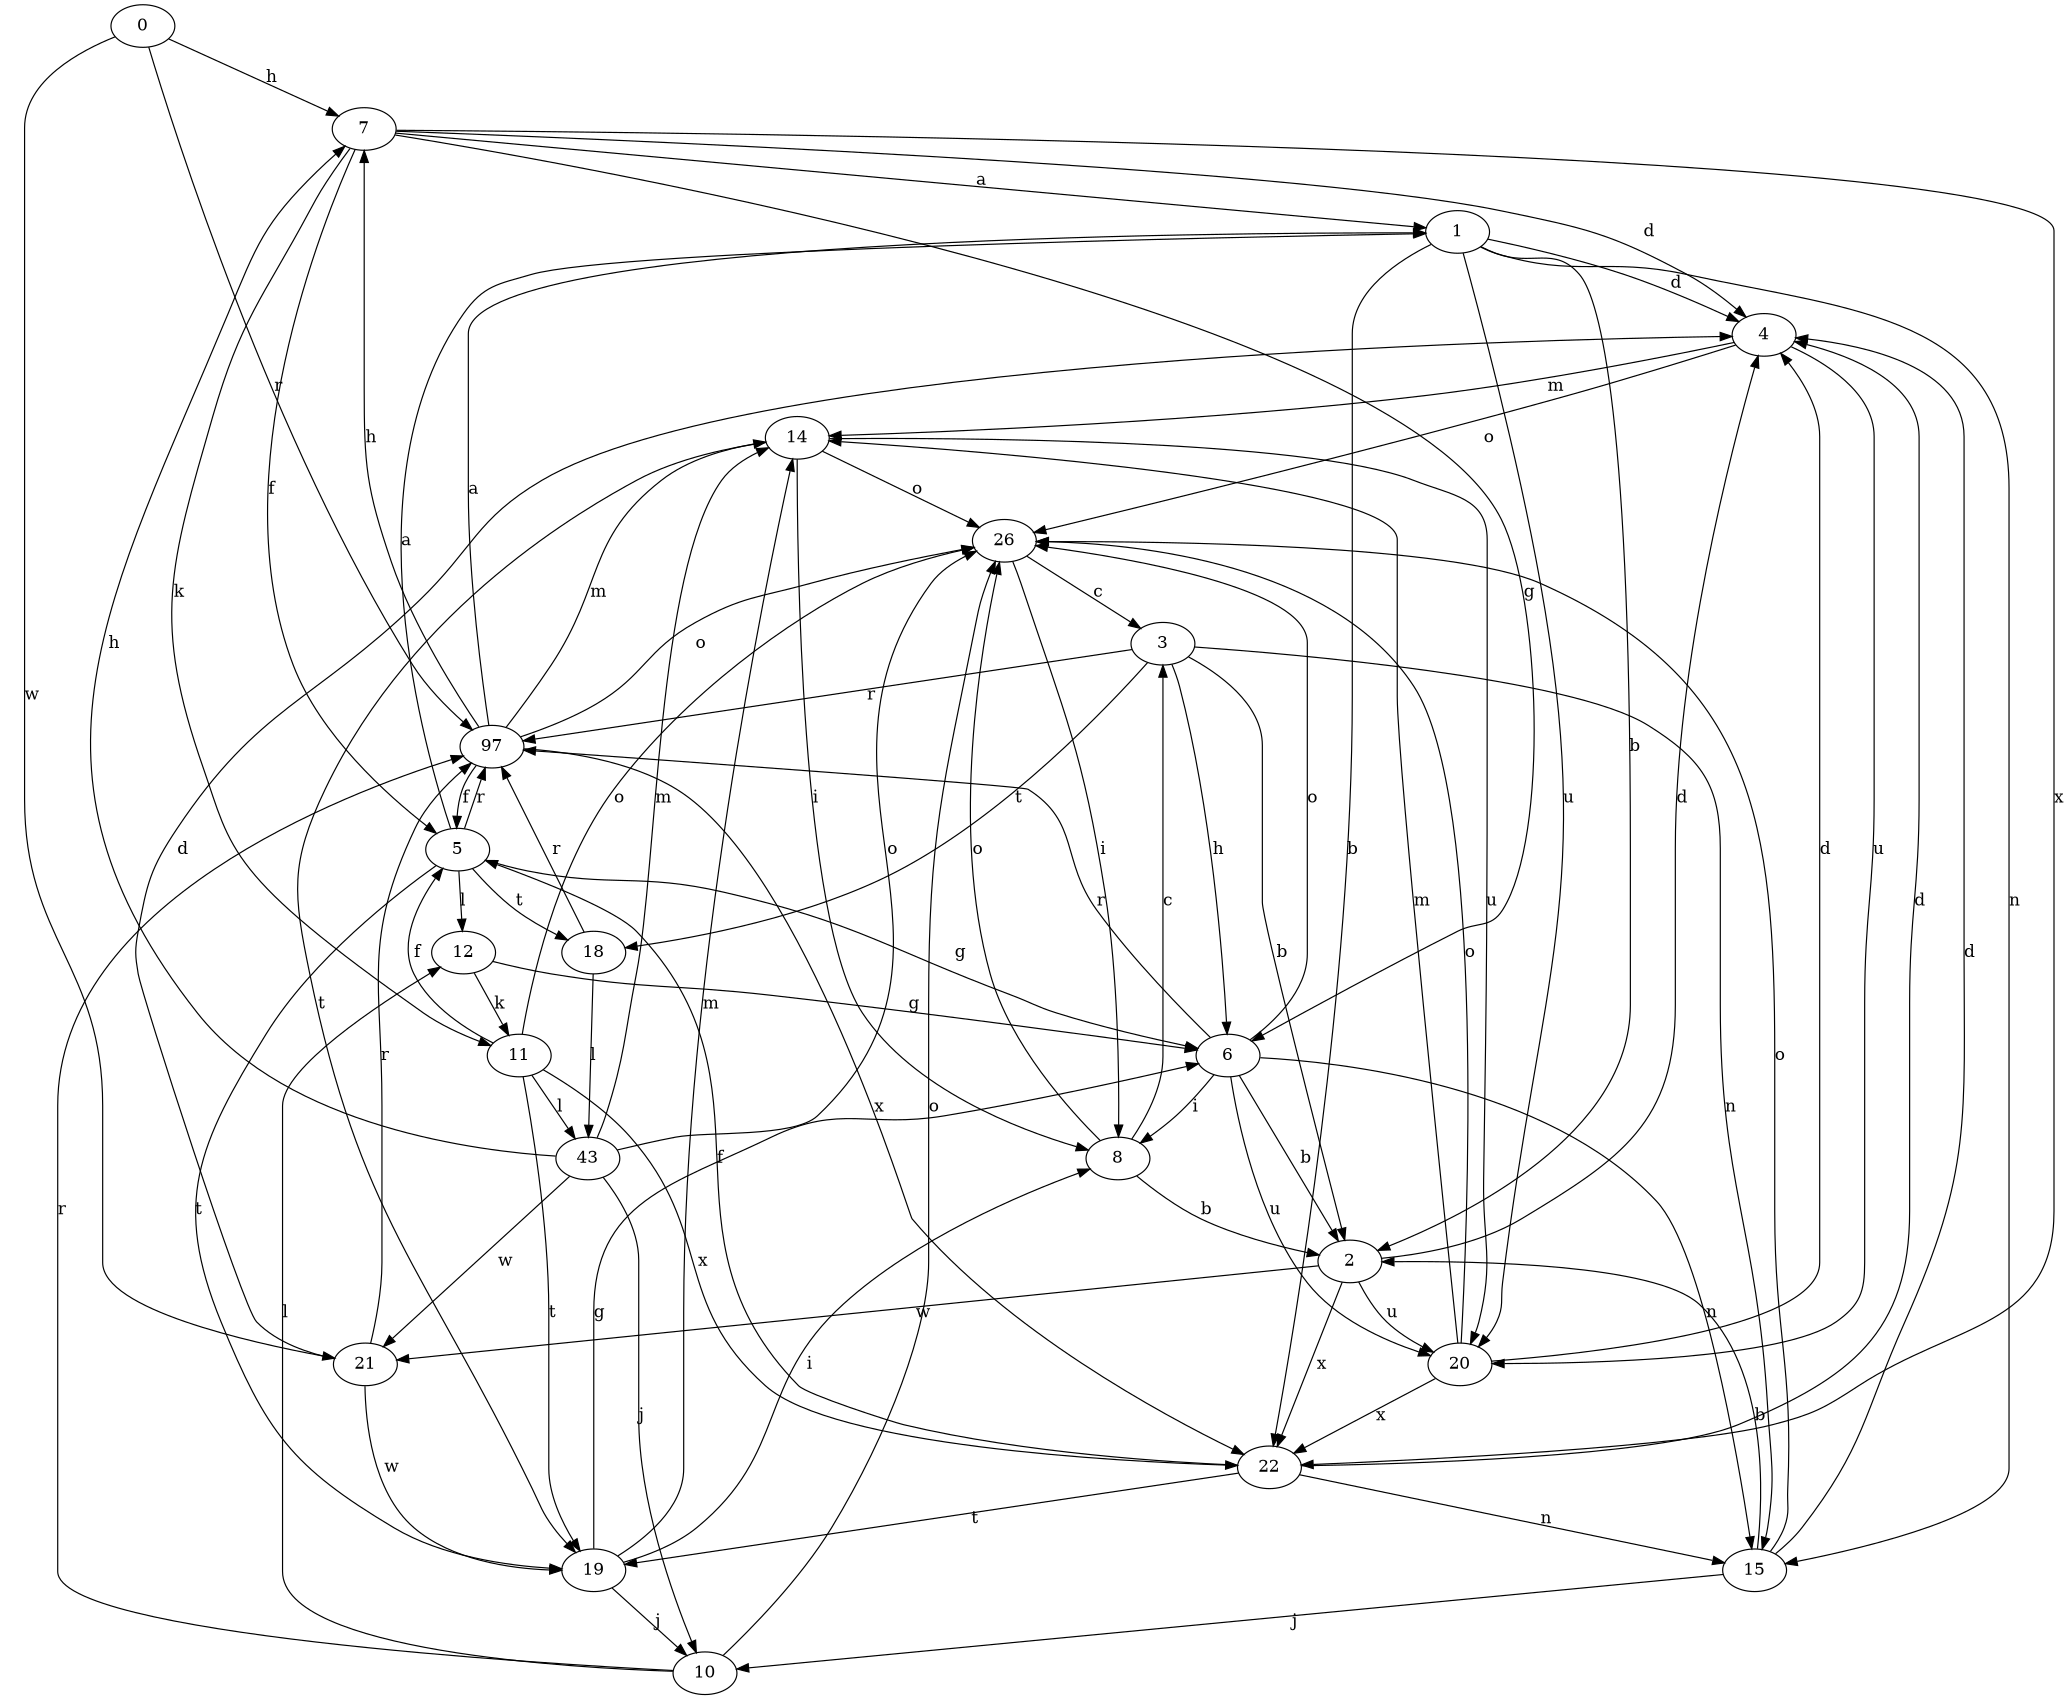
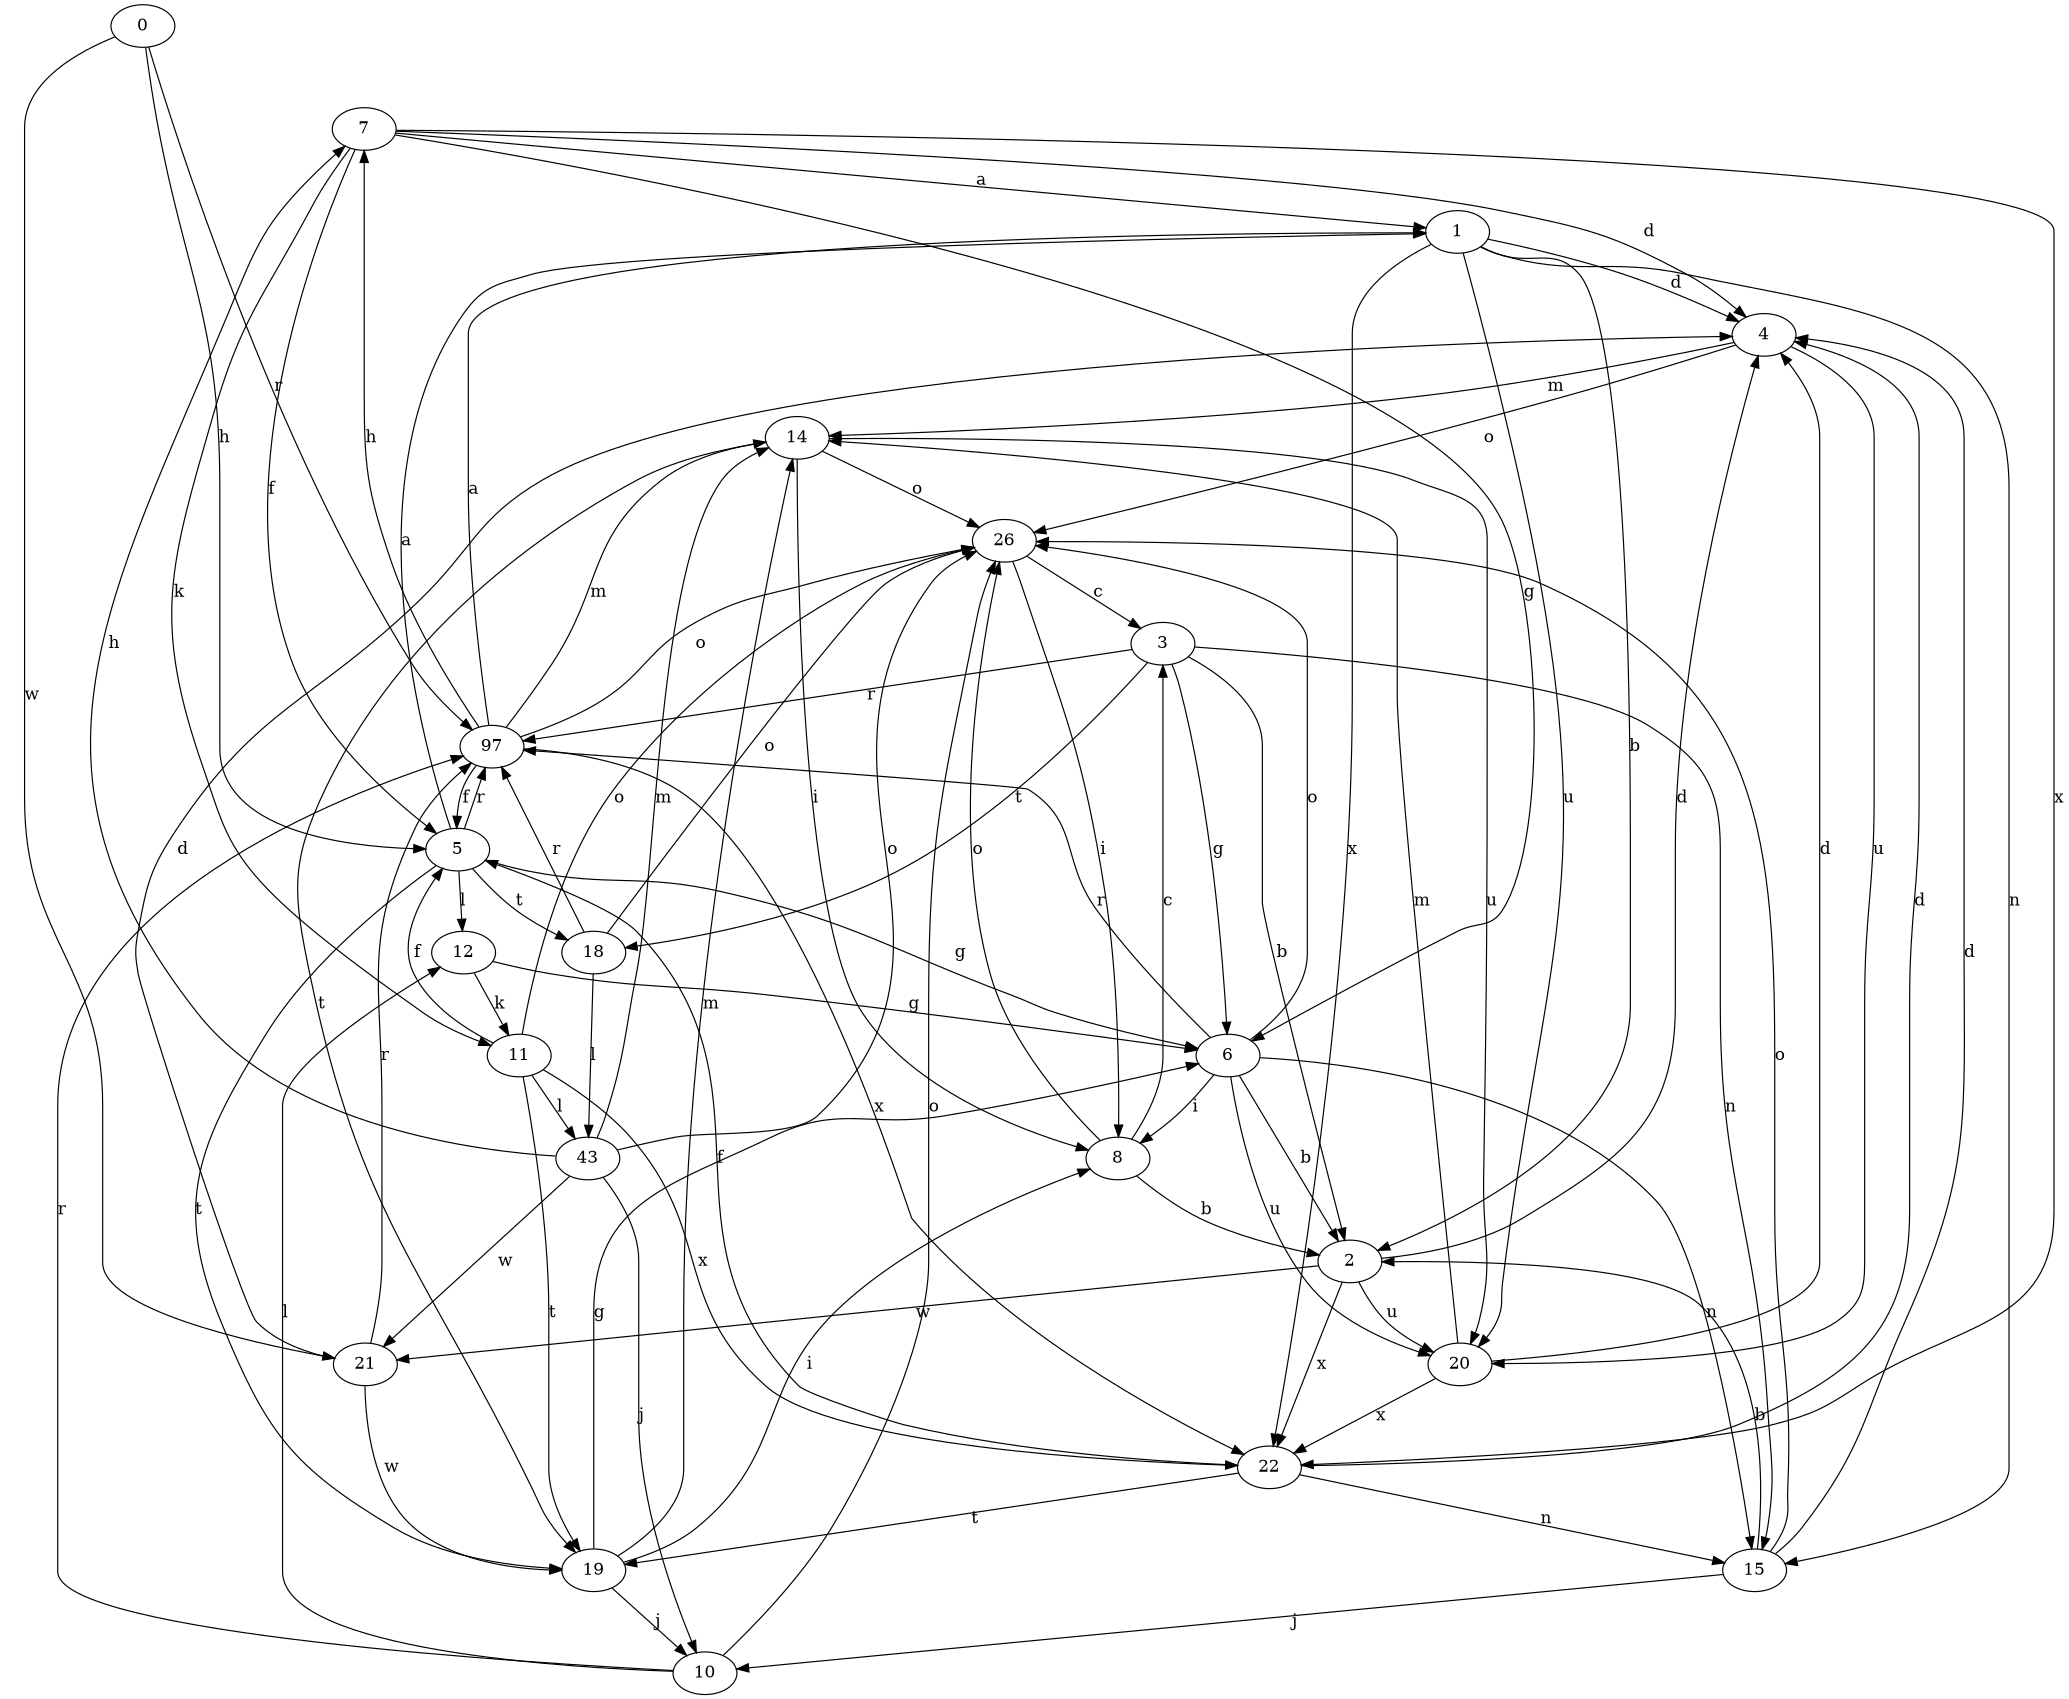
edge "0" -> "7": now "0" -> "5"
edge "20" -> "26": now "18" -> "26"
edge "3" -> "6": label "h" -> "g"
edge "1" -> "22": label "b" -> "x"
